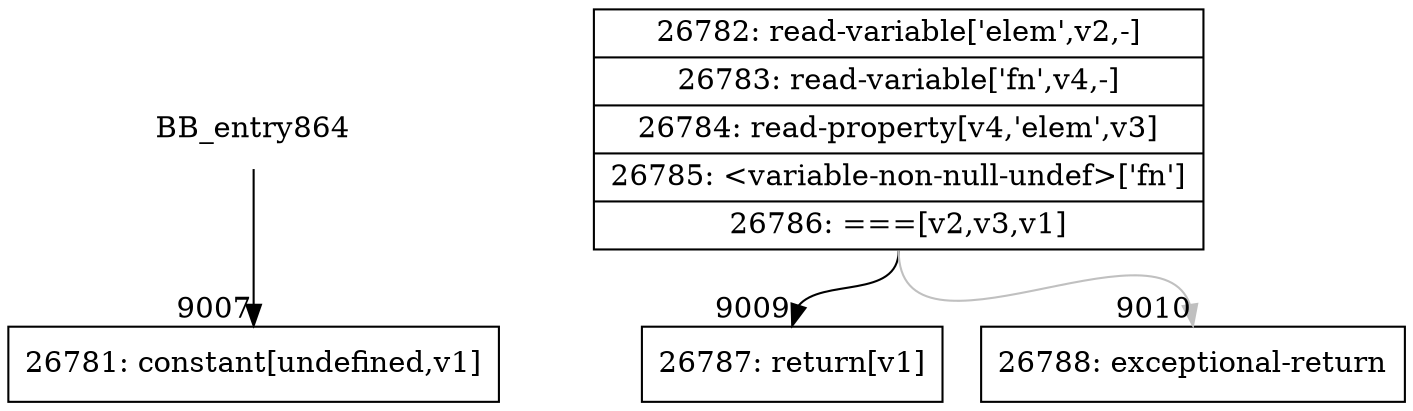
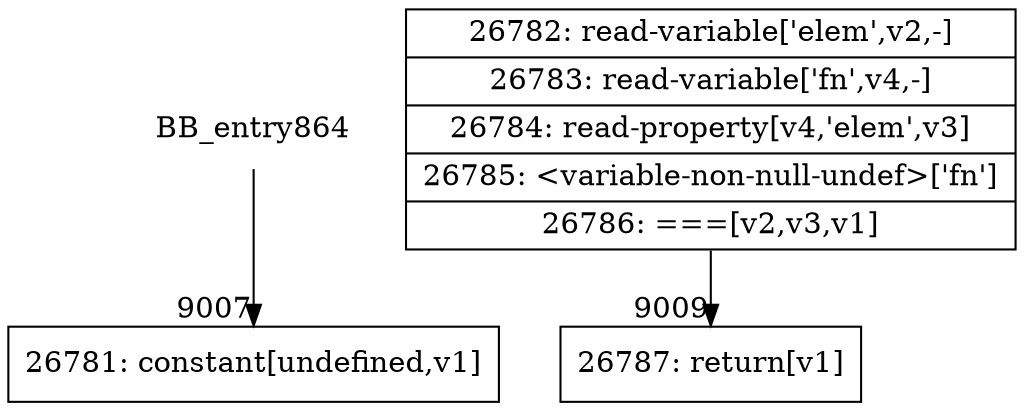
node "26788: exceptional-return": removed
